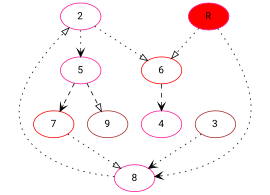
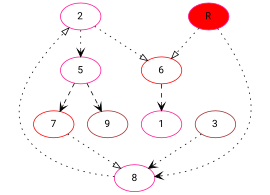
edge "5" -> "9": arrowhead onormal -> vee
node "4": label "4" -> "1"
